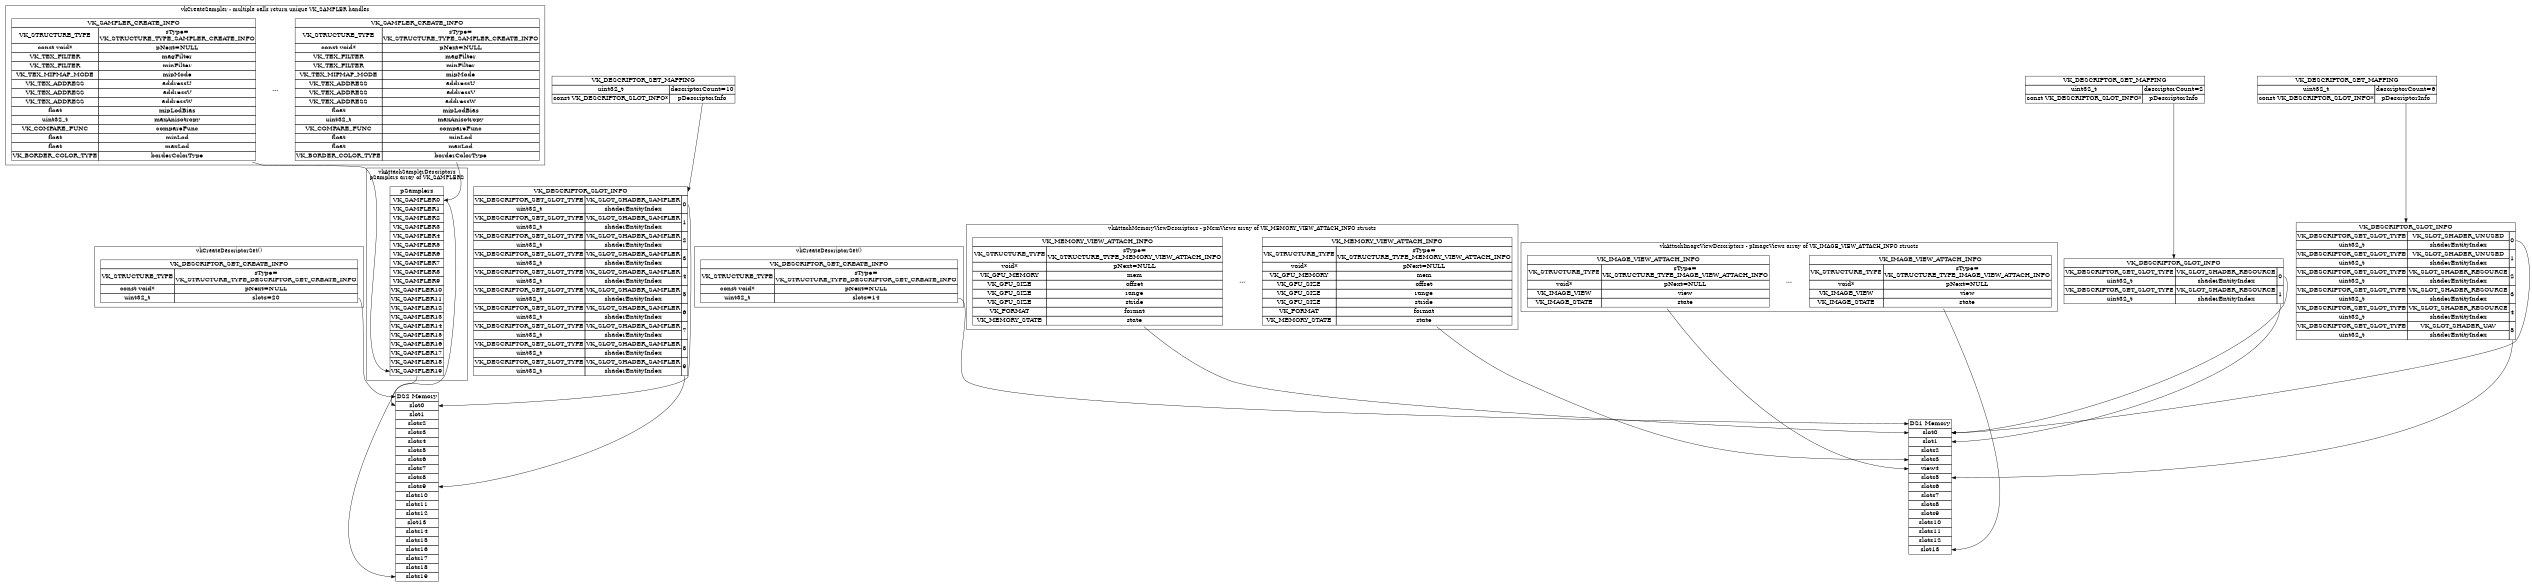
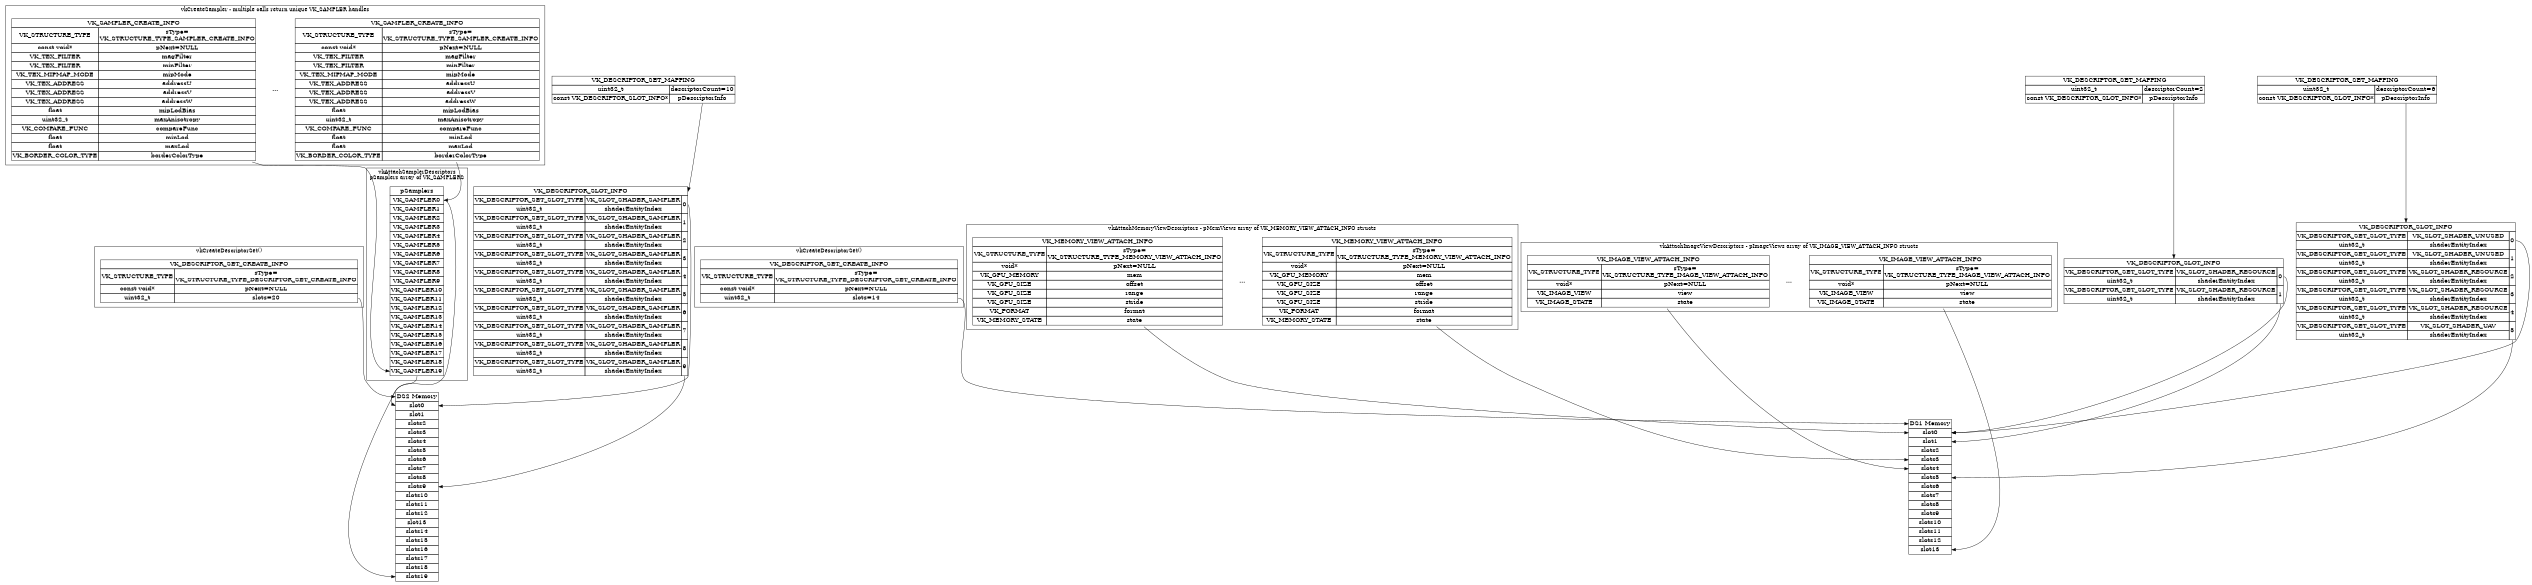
node "DS1 Memory": text "view4" -> "slots4"
